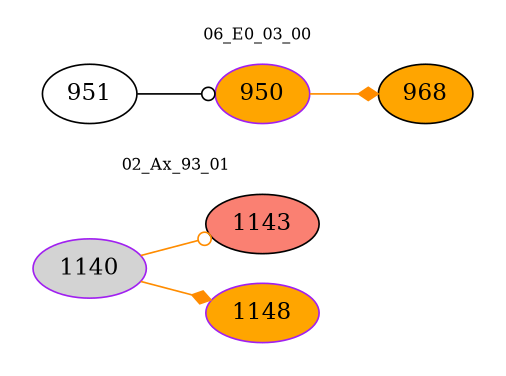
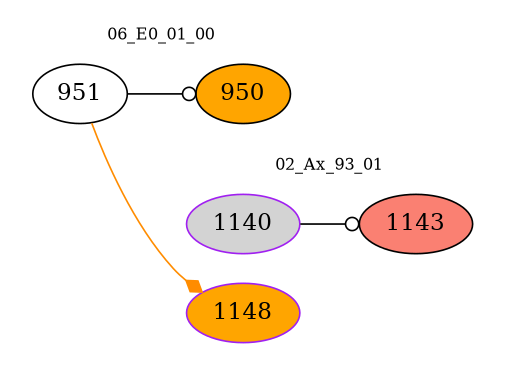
cluster "06_E0_03_00": label "06_E0_03_00" -> "06_E0_01_00"
node "950": color purple -> black
node "968": removed
edge "1140" -> "1143": color darkorange -> black
edge "1140" -> "1148": now "951" -> "1148"
